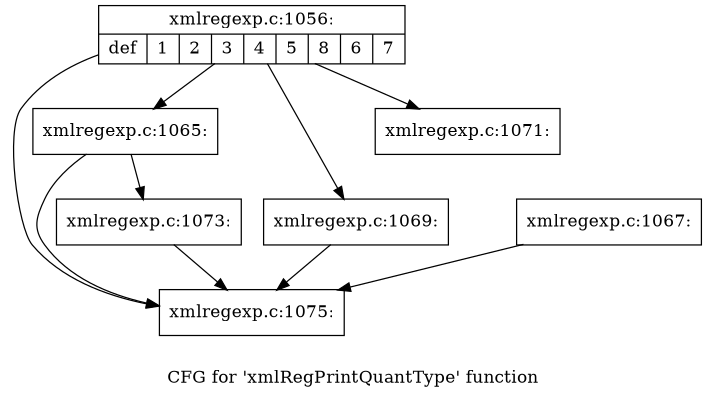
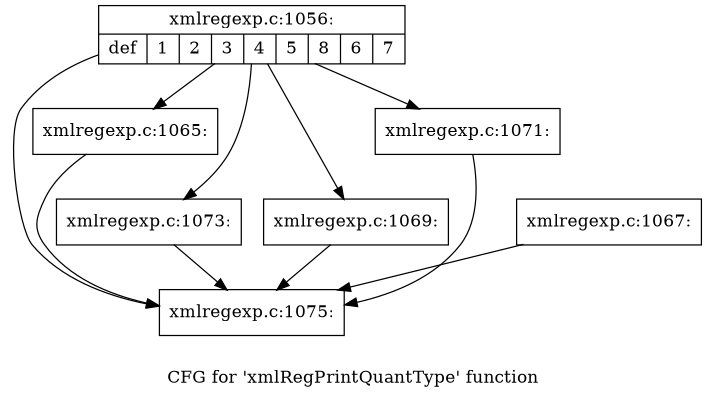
edge "xmlregexp.c:1065:" -> "xmlregexp.c:1073:": now "xmlregexp.c:1056:" -> "xmlregexp.c:1073:"
edge "xmlregexp.c:1071:" -> "xmlregexp.c:1075:": added
